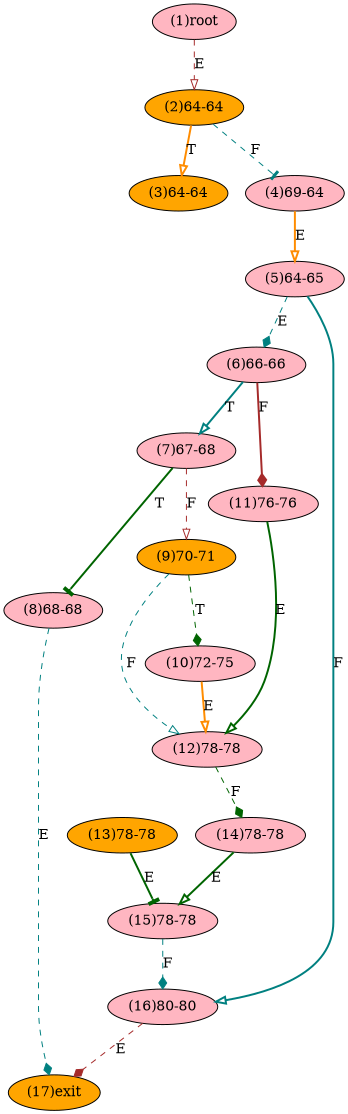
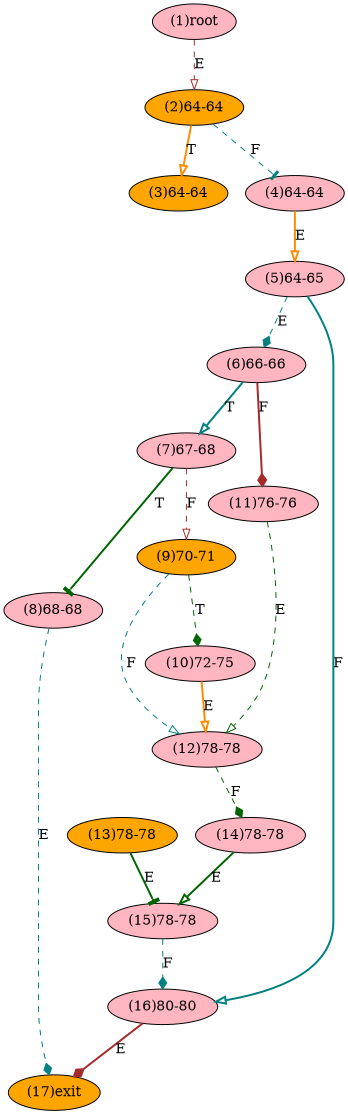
node "(4)69-64": label "(4)69-64" -> "(4)64-64"
edge "(11)76-76" -> "(12)78-78": style bold -> dashed
edge "(16)80-80" -> "(17)exit": style dashed -> bold
